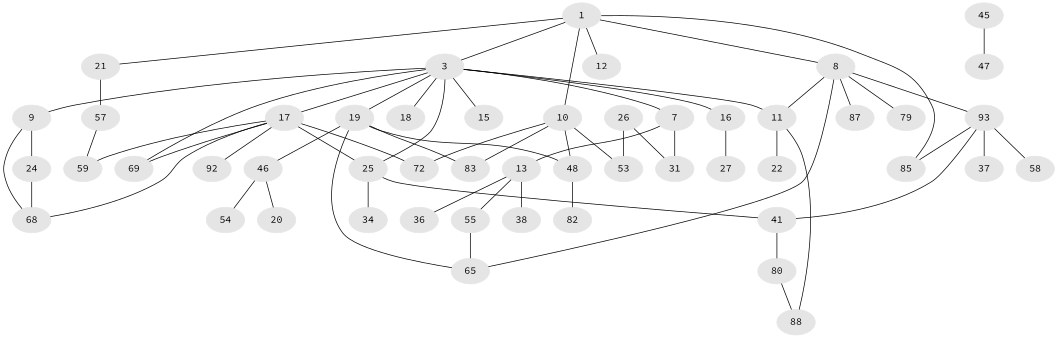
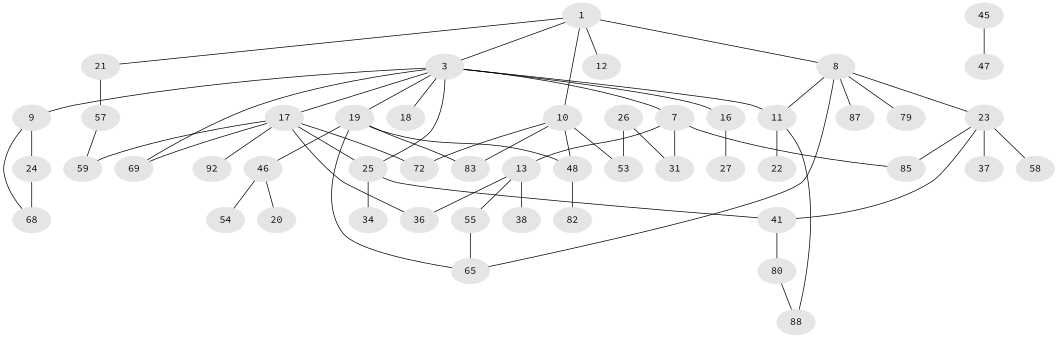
edge "1" -- "85": now "7" -- "85"
node "15": removed
node "93": label "93" -> "23"
edge "17" -- "68": now "17" -- "36"
